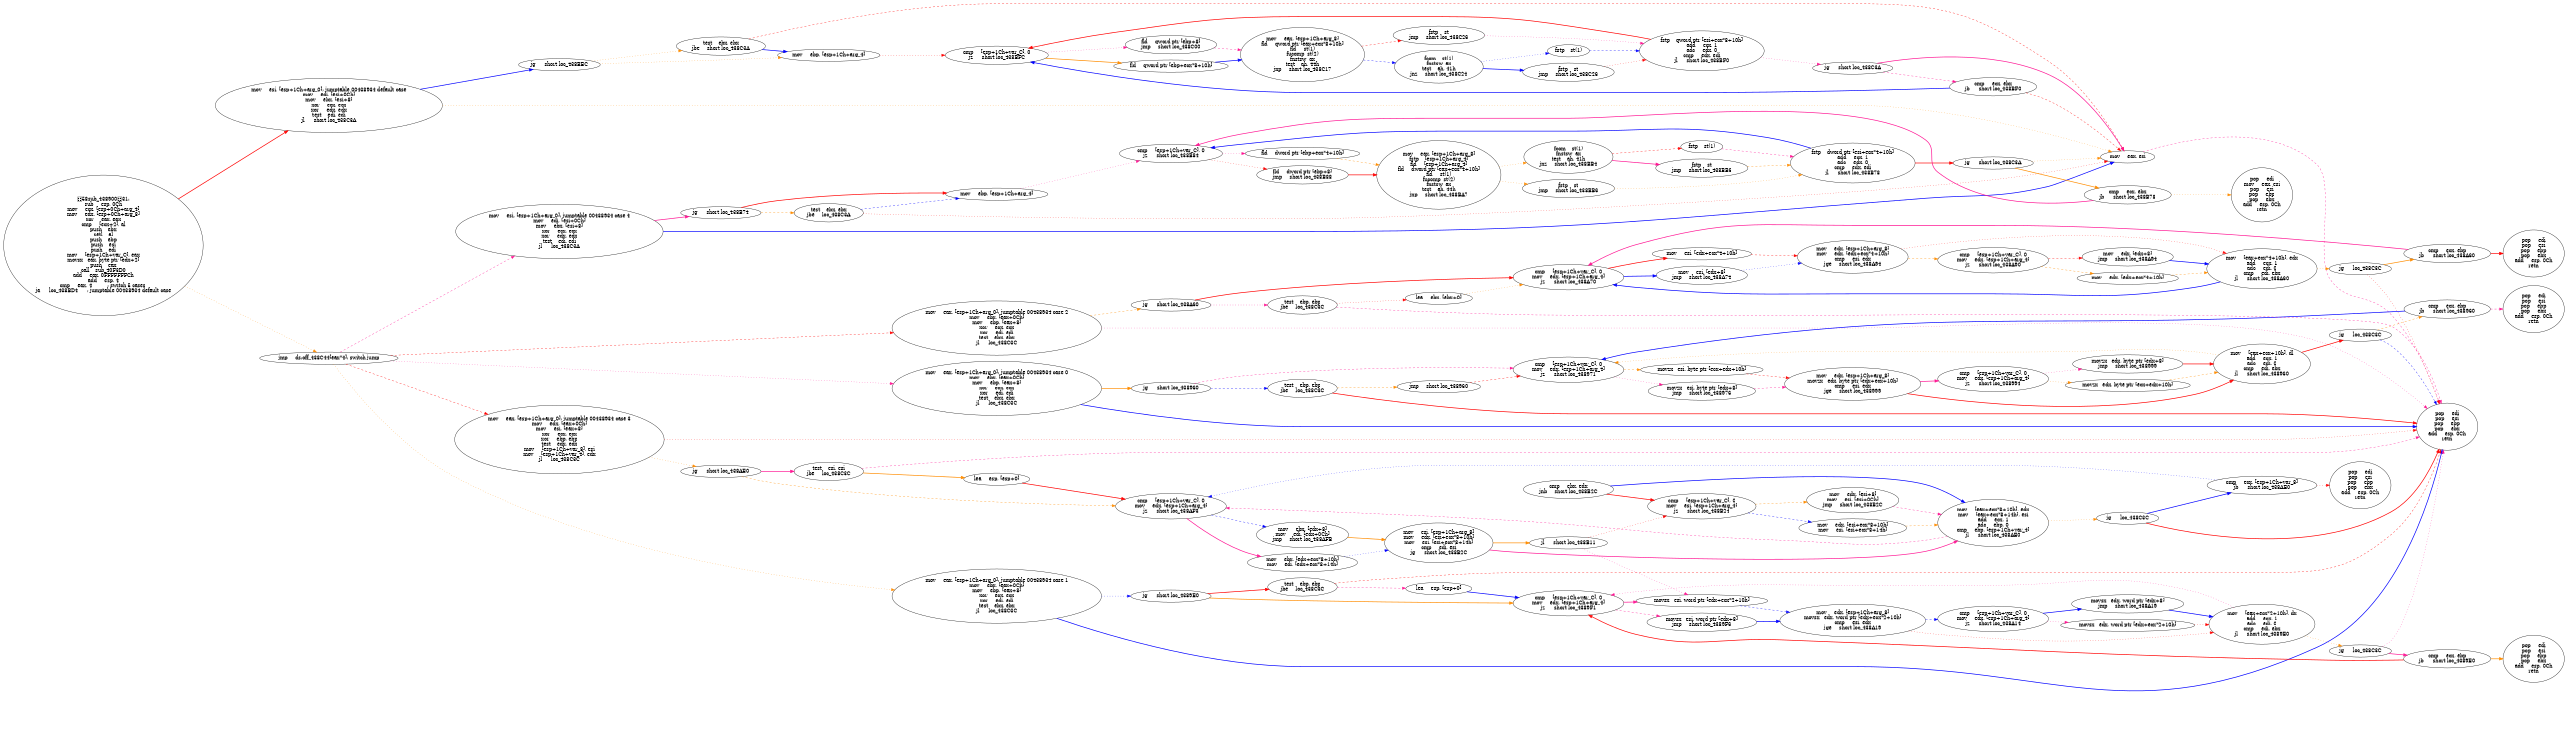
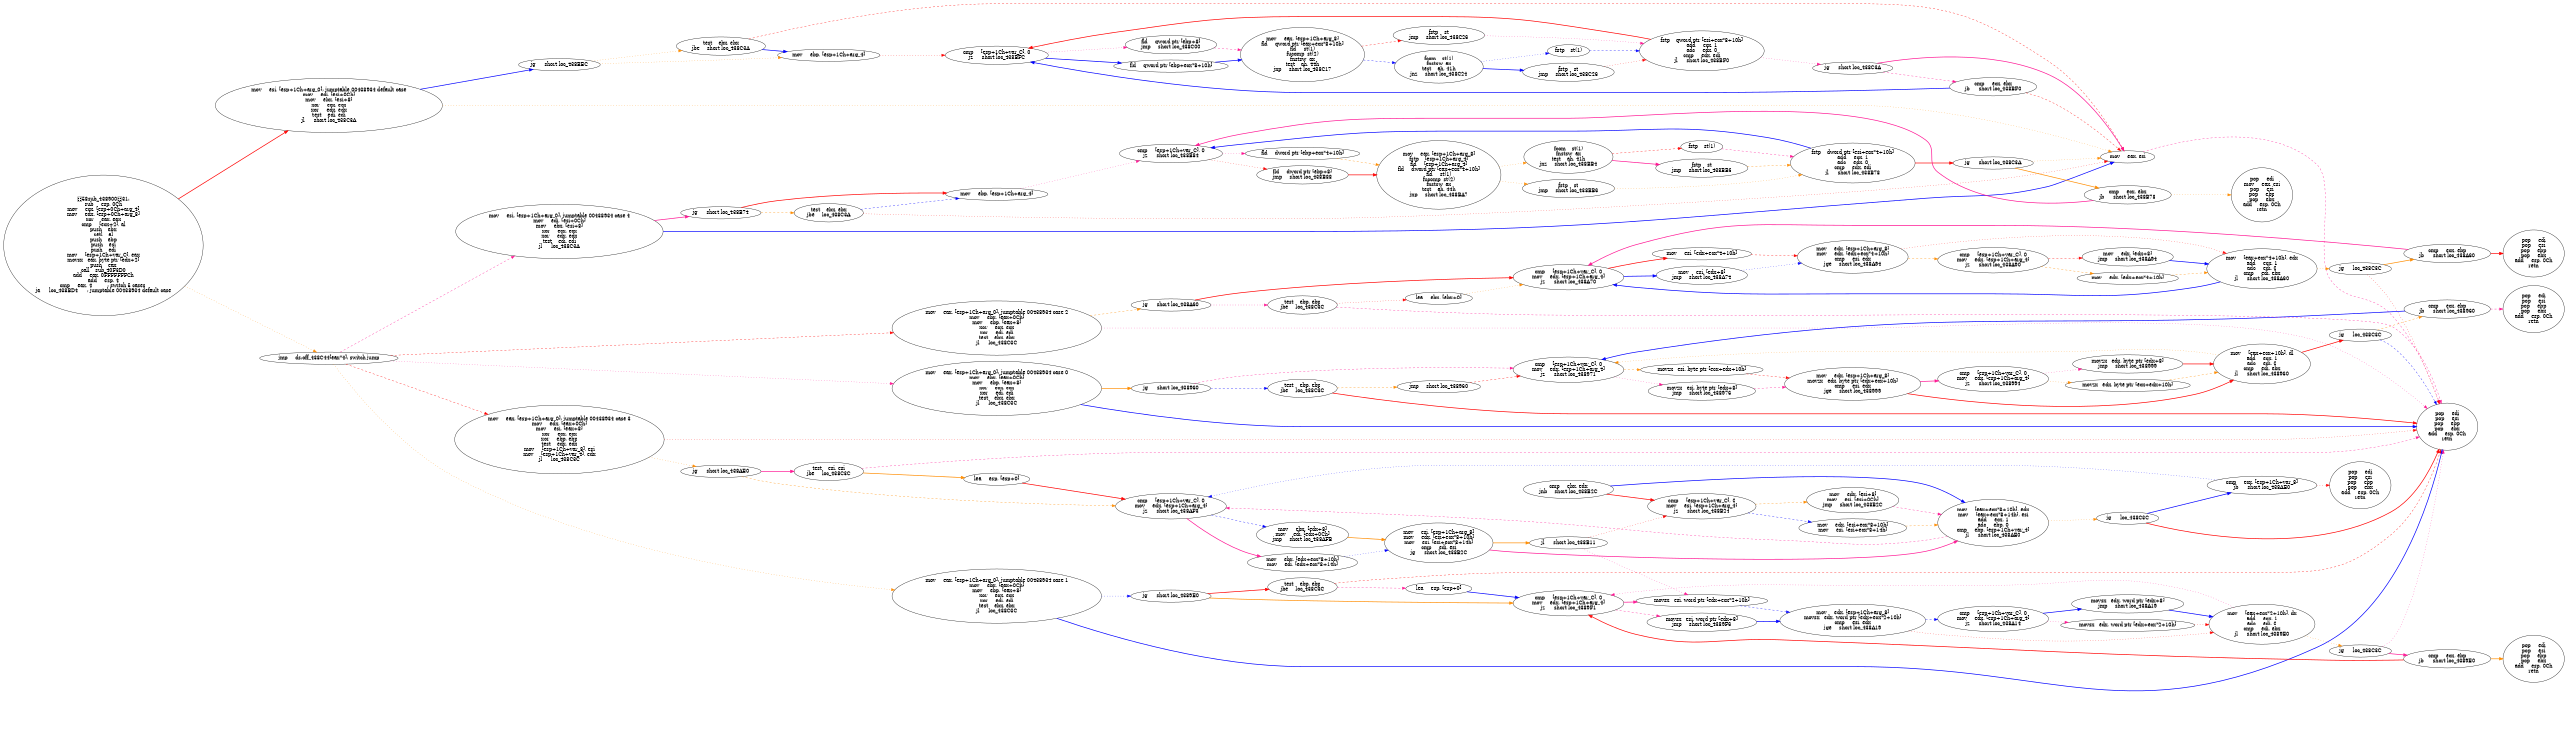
edge "cmp     [esp+1Ch+var_C], 0 jz      short loc_438BFC" -> "fld     qword ptr [ebp+ecx*8+10h]": color darkorange -> blue
